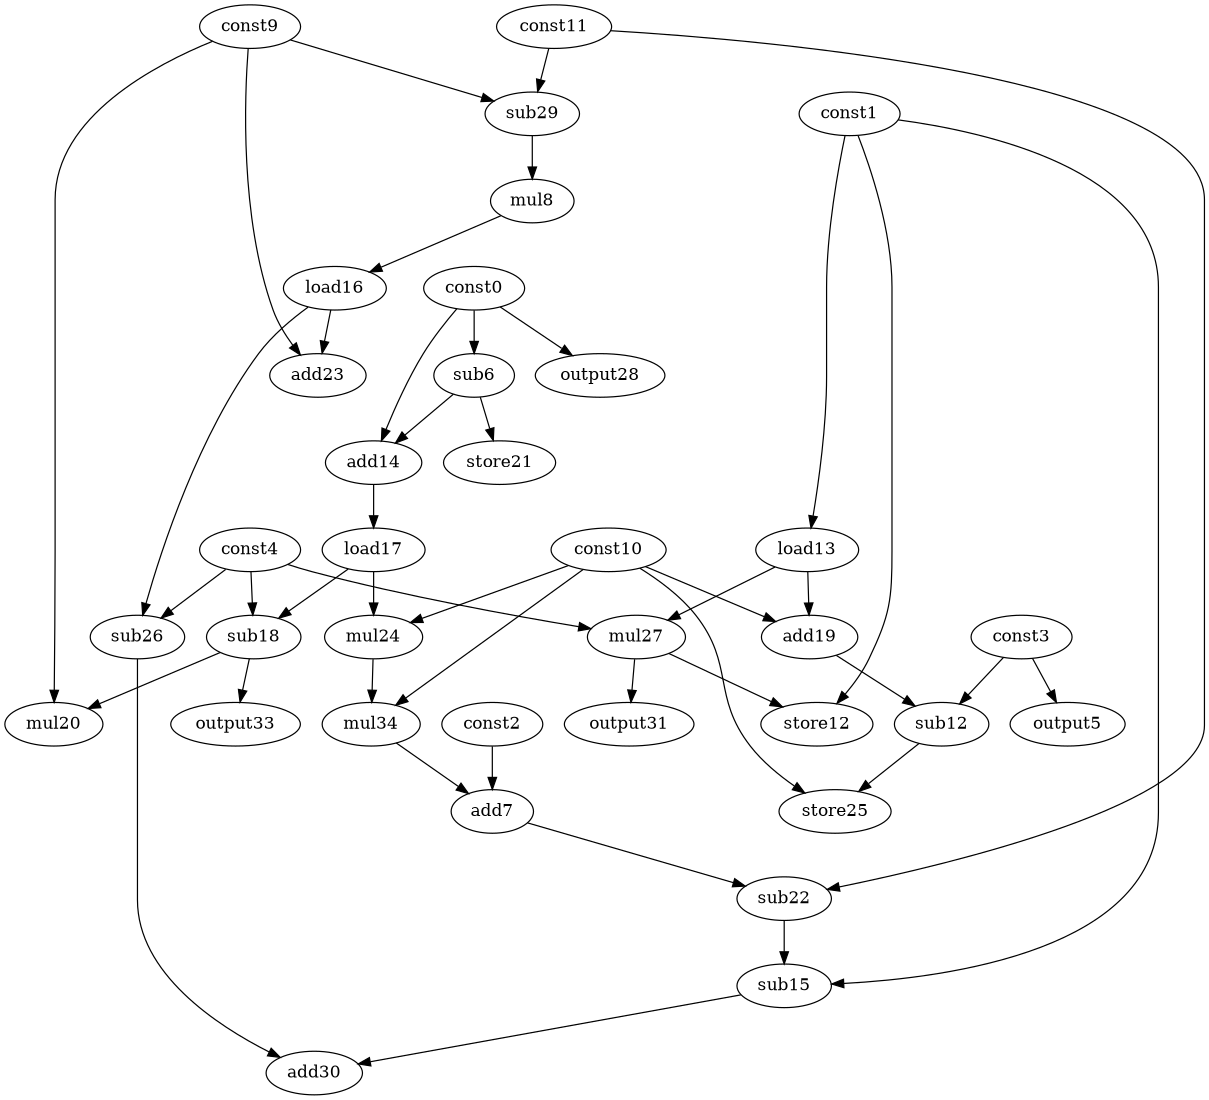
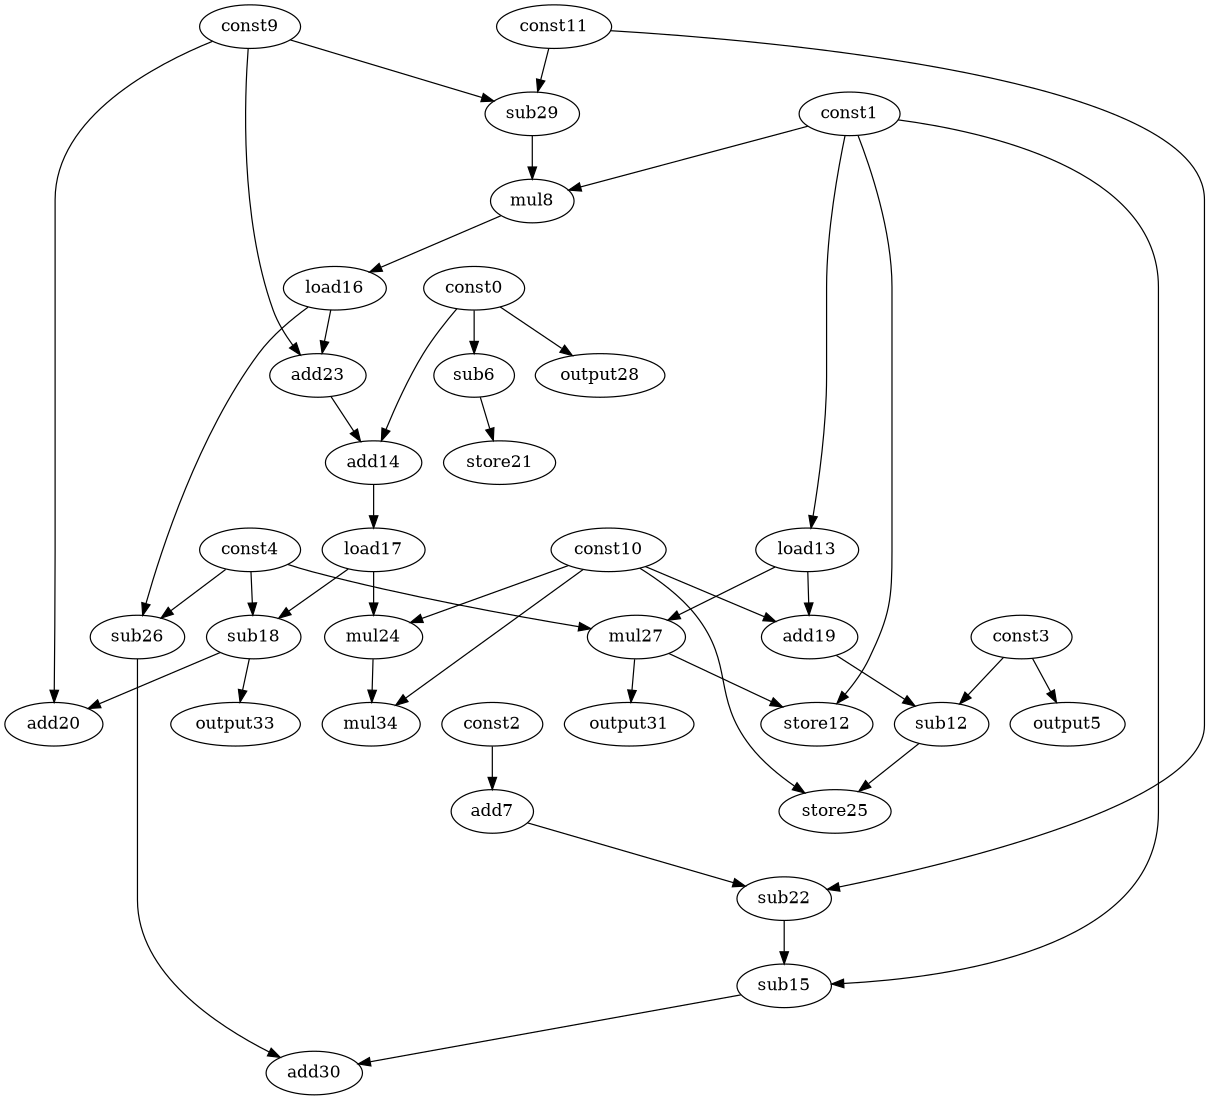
edge "const1" -> "mul8": added
edge "sub6" -> "add14": now "add23" -> "add14"
node "mul20": label "mul20" -> "add20"
edge "mul34" -> "add7": removed
